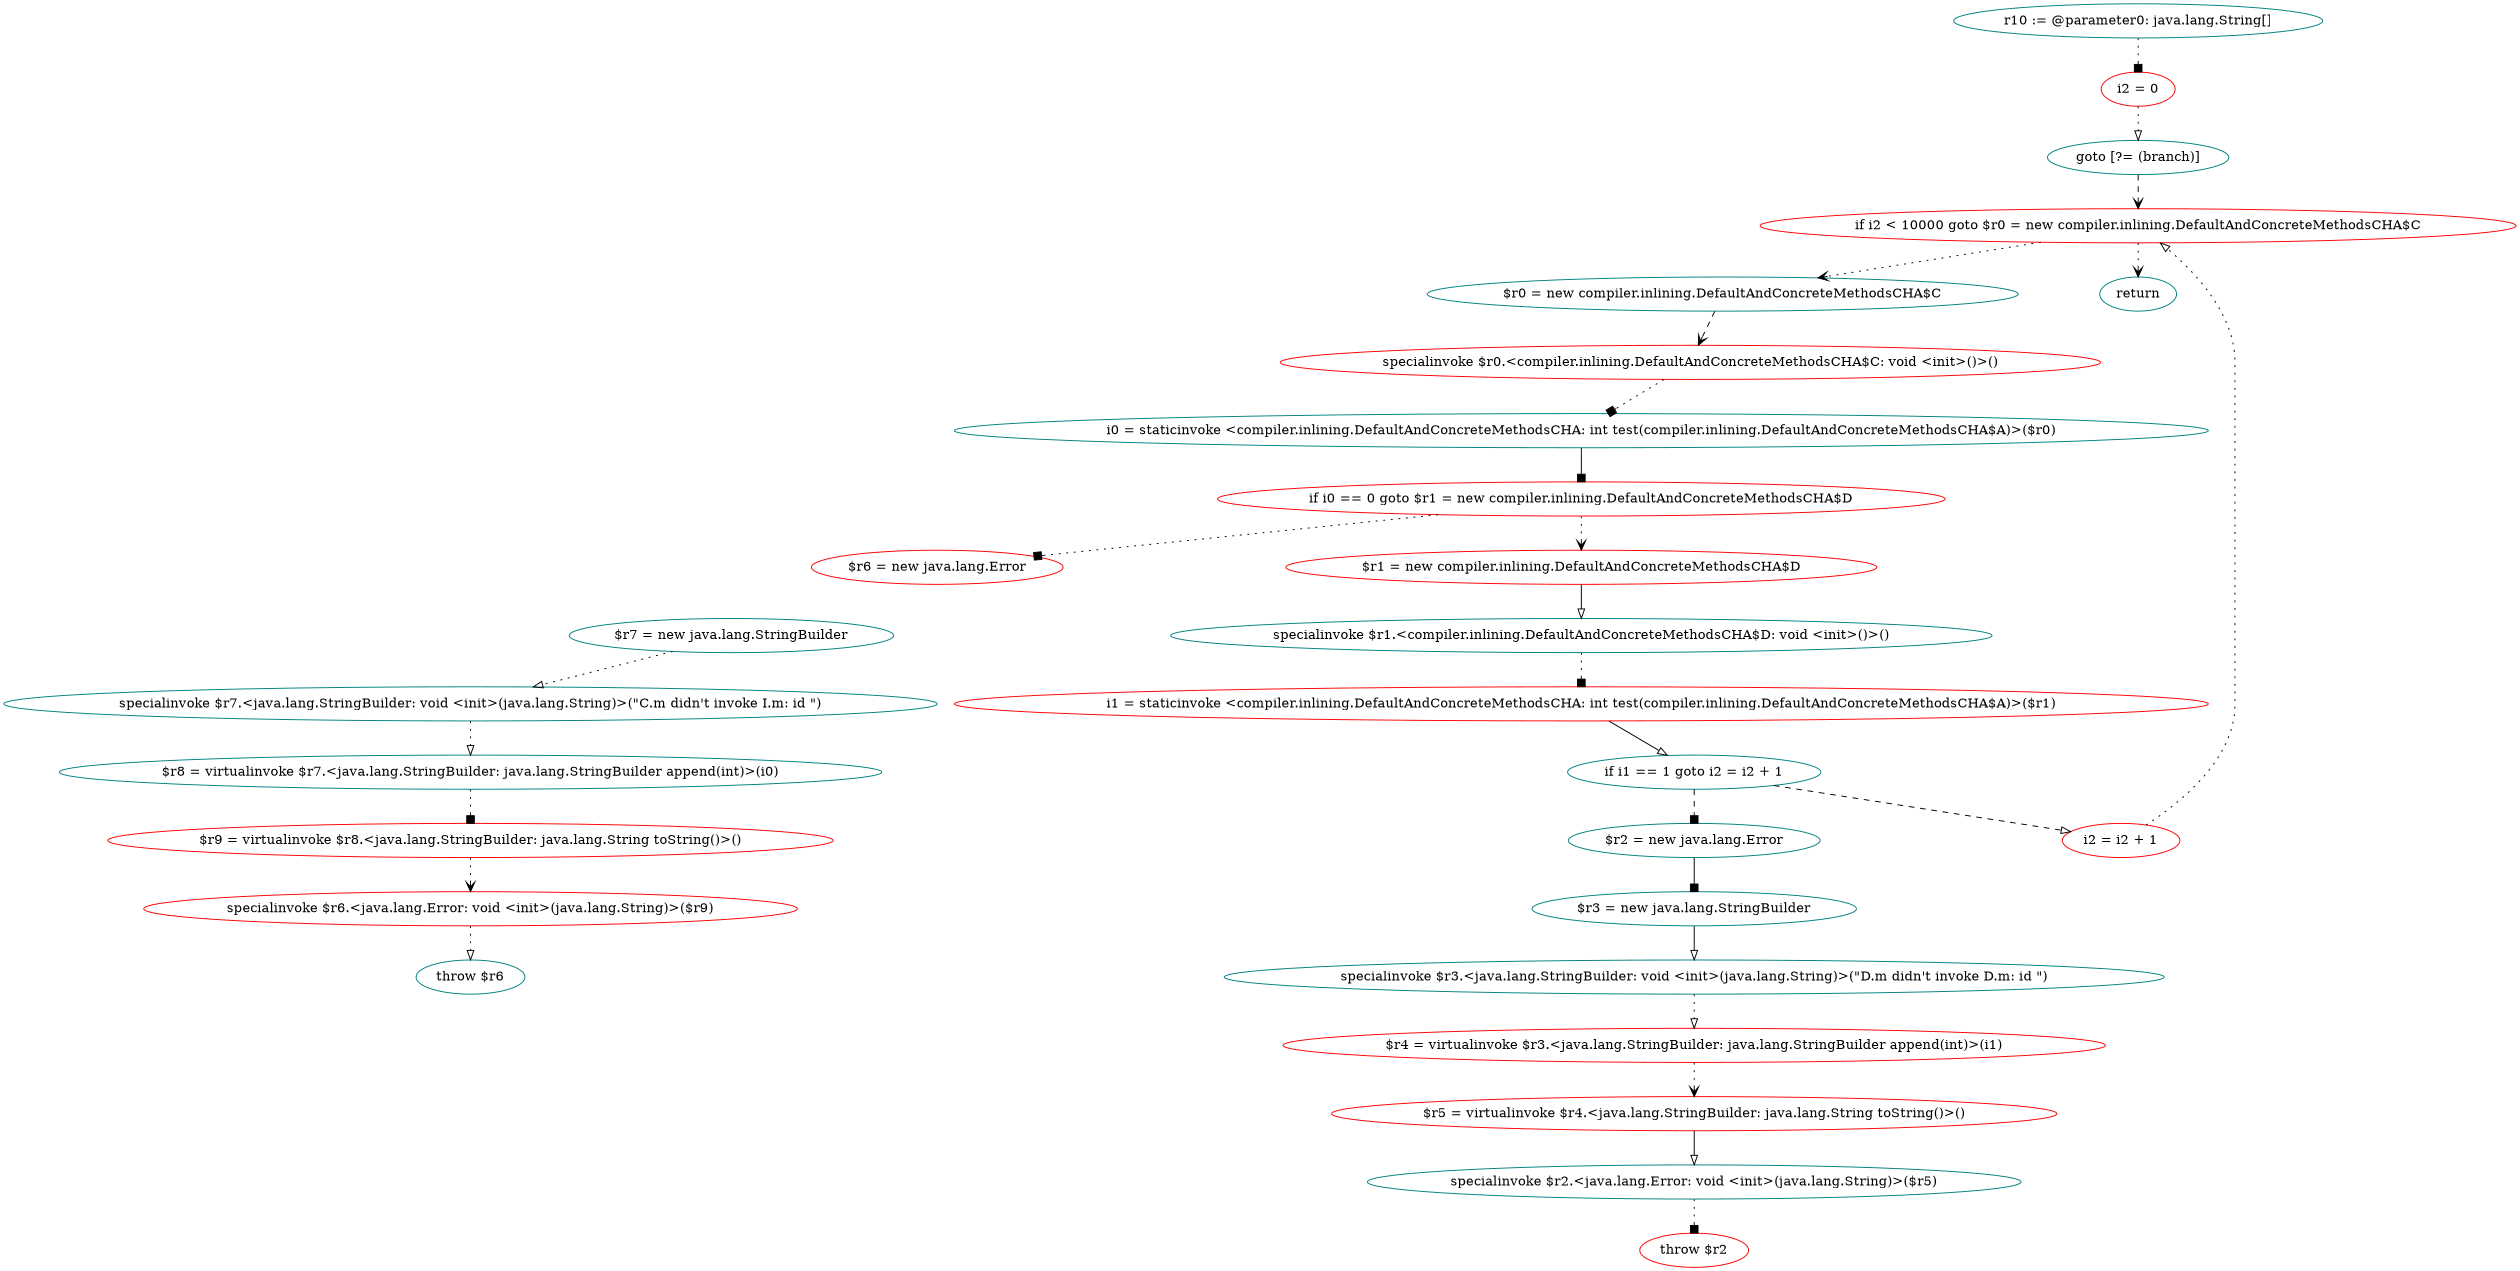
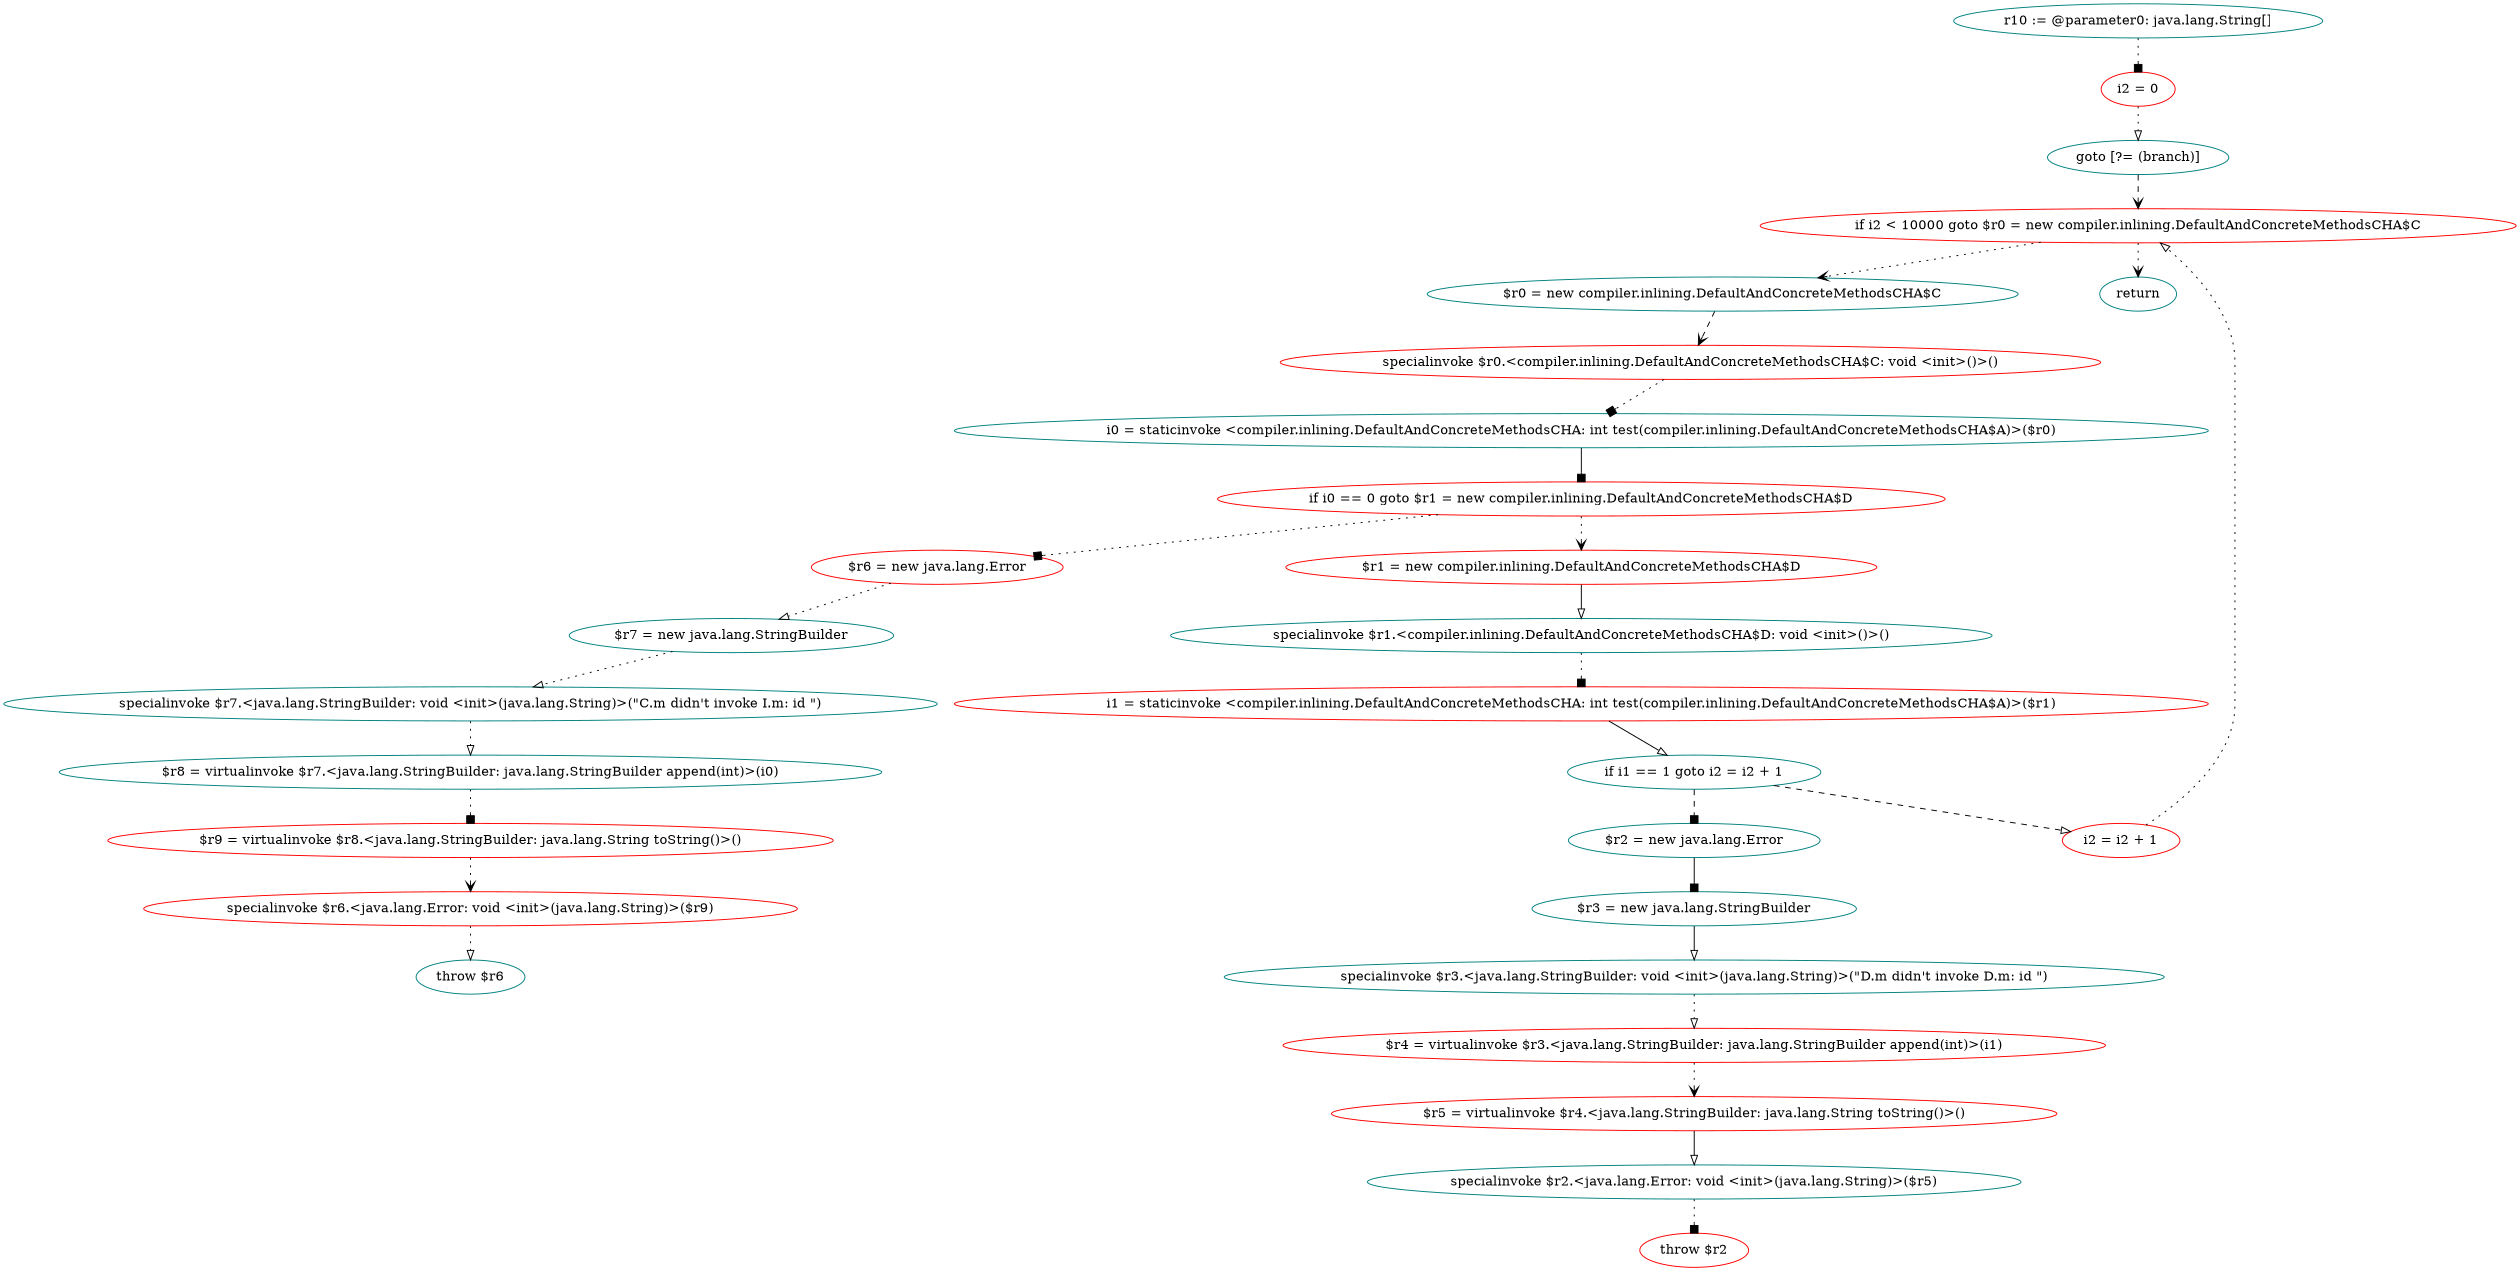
edge "$r6 = new java.lang.Error" -> "$r7 = new java.lang.StringBuilder": added
